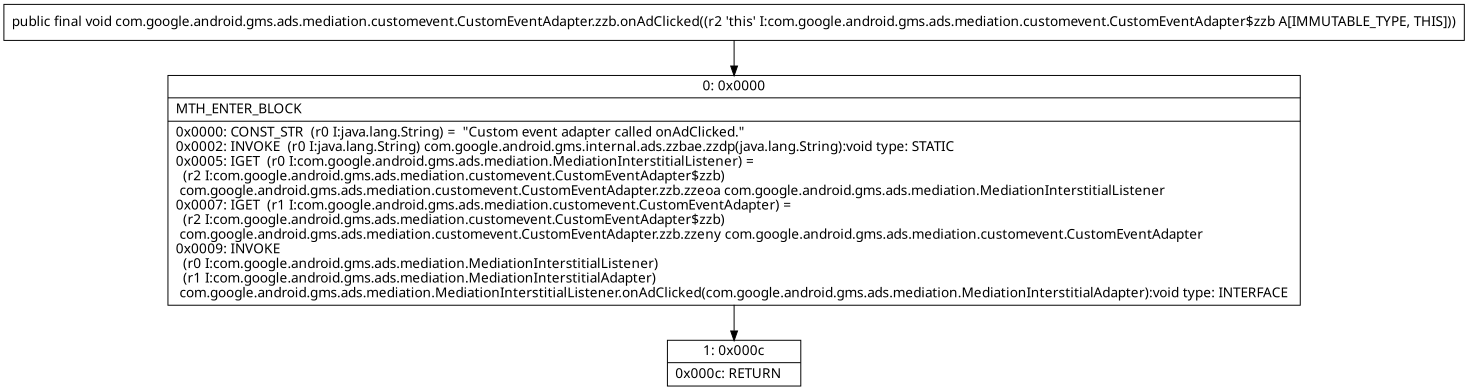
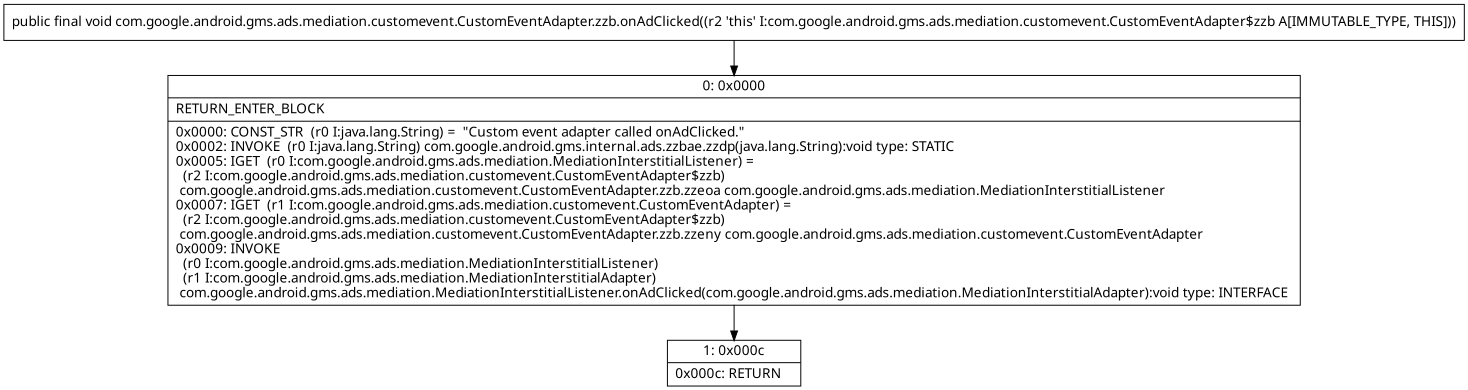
node "0: 0x0000": text "MTH_ENTER_BLOCK" -> "RETURN_ENTER_BLOCK"
